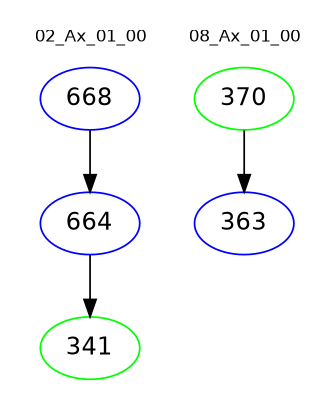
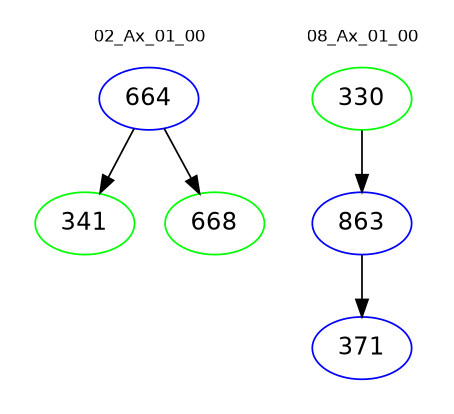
node "668": color blue -> green
node "370": label "370" -> "330"
edge "668" -> "664": reversed
node "363": label "363" -> "863"
node "371": added
